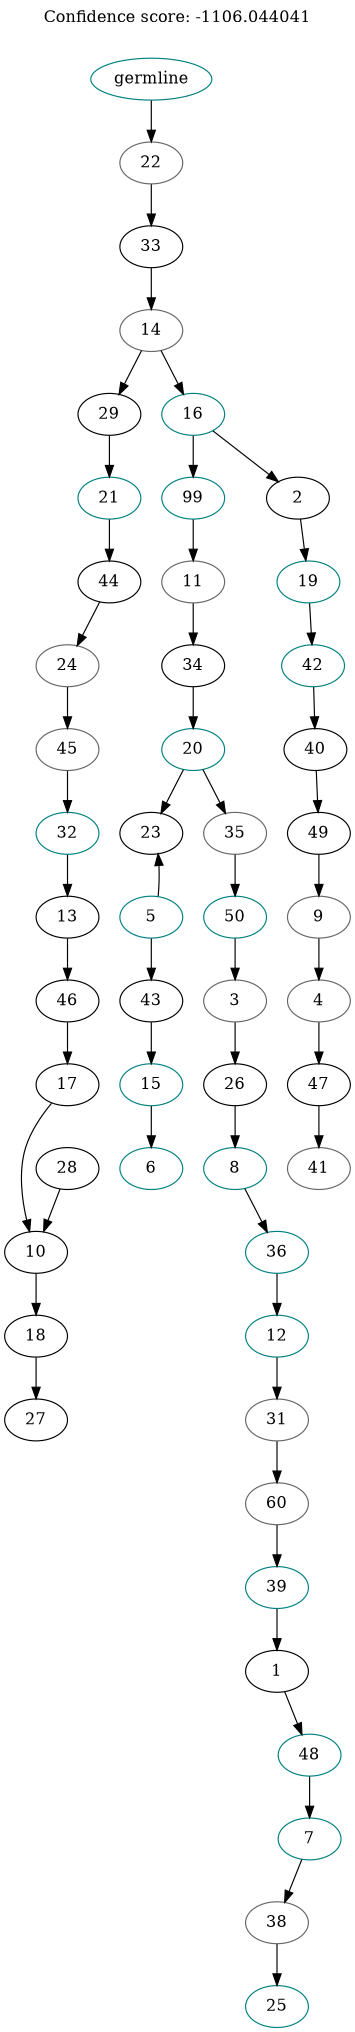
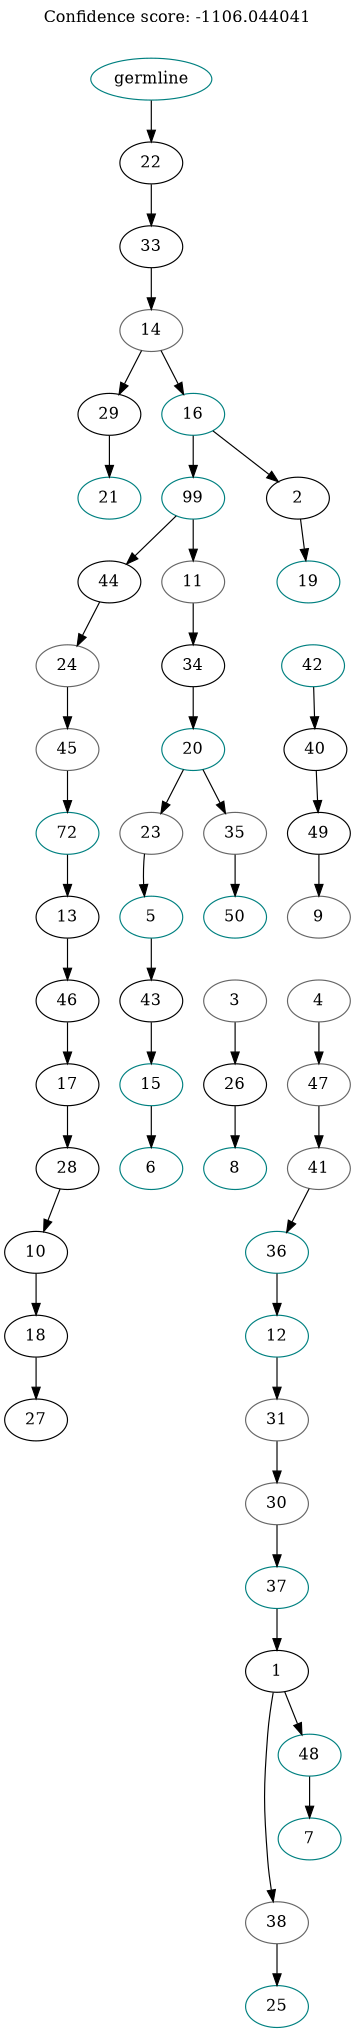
node "22": color gray40 -> black
edge "21" -> "44": now "99" -> "44"
edge "19" -> "42": removed
node "32": label "32" -> "72"
node "23": color black -> gray40
edge "5" -> "23": reversed
edge "50" -> "3": removed
edge "9" -> "4": removed
node "47": color black -> gray40
edge "17" -> "10": now "17" -> "28"
edge "8" -> "36": now "41" -> "36"
node "60": label "60" -> "30"
node "39": label "39" -> "37"
edge "7" -> "38": now "1" -> "38"
